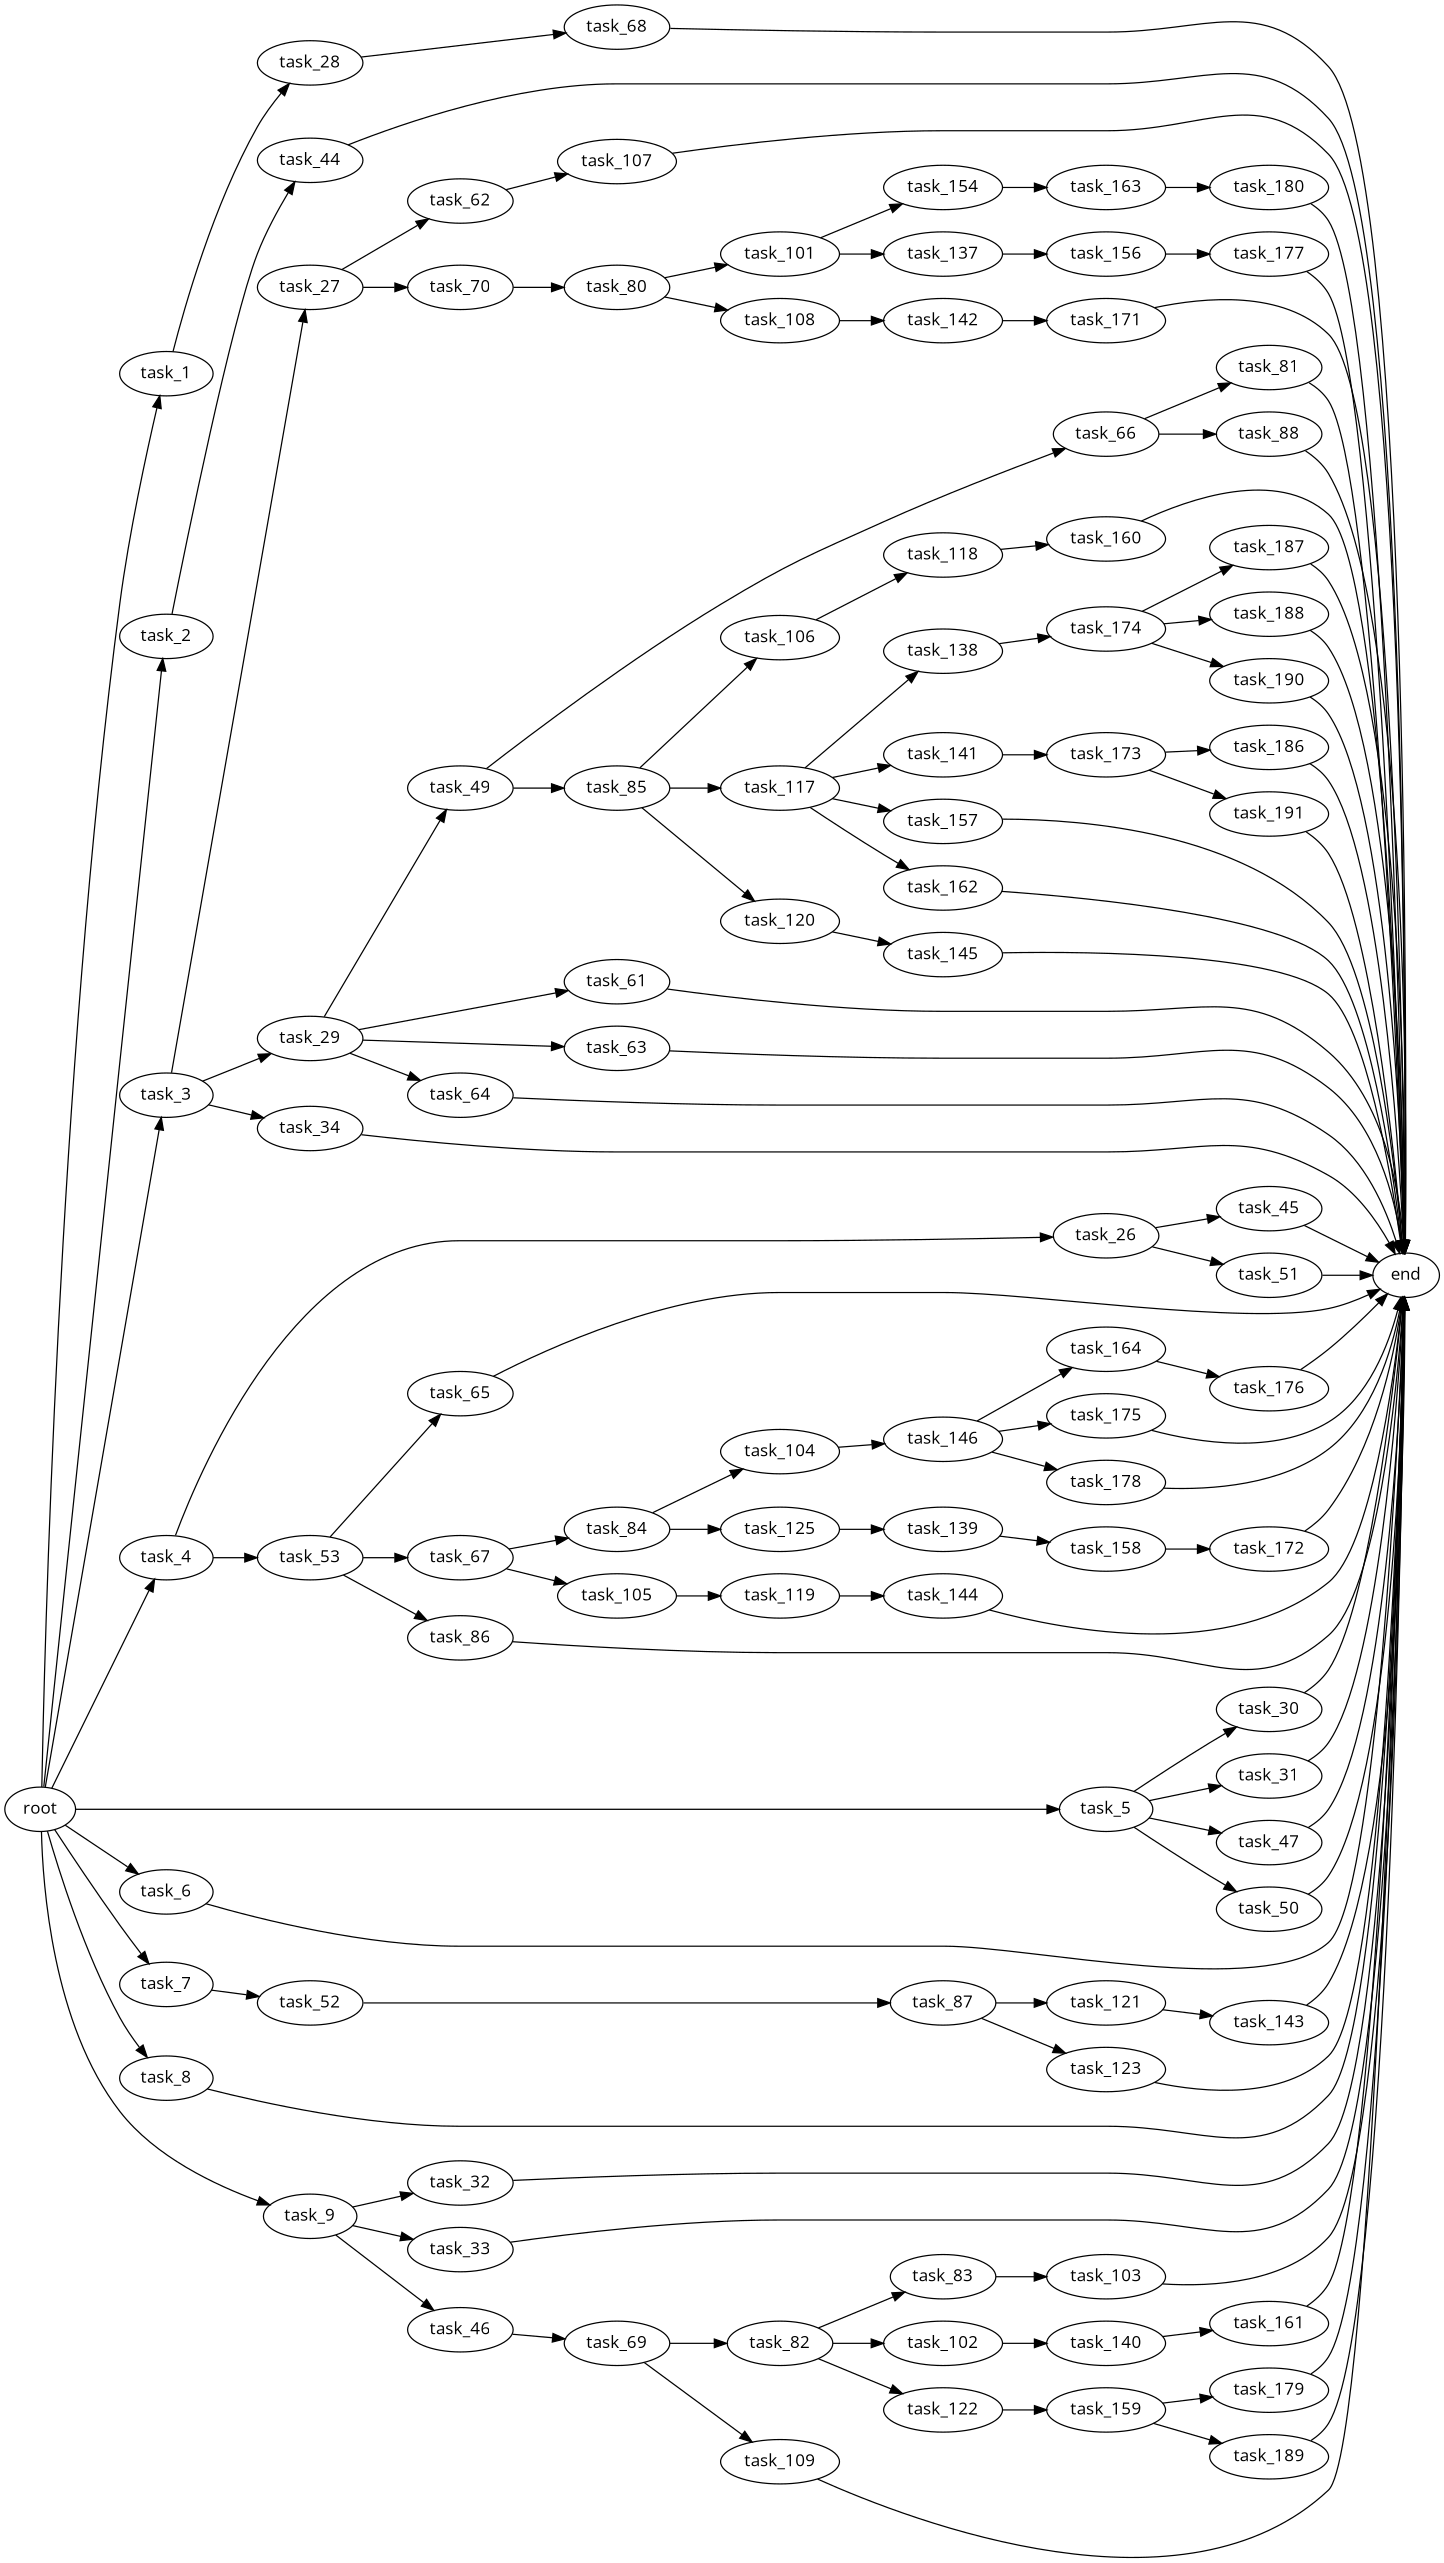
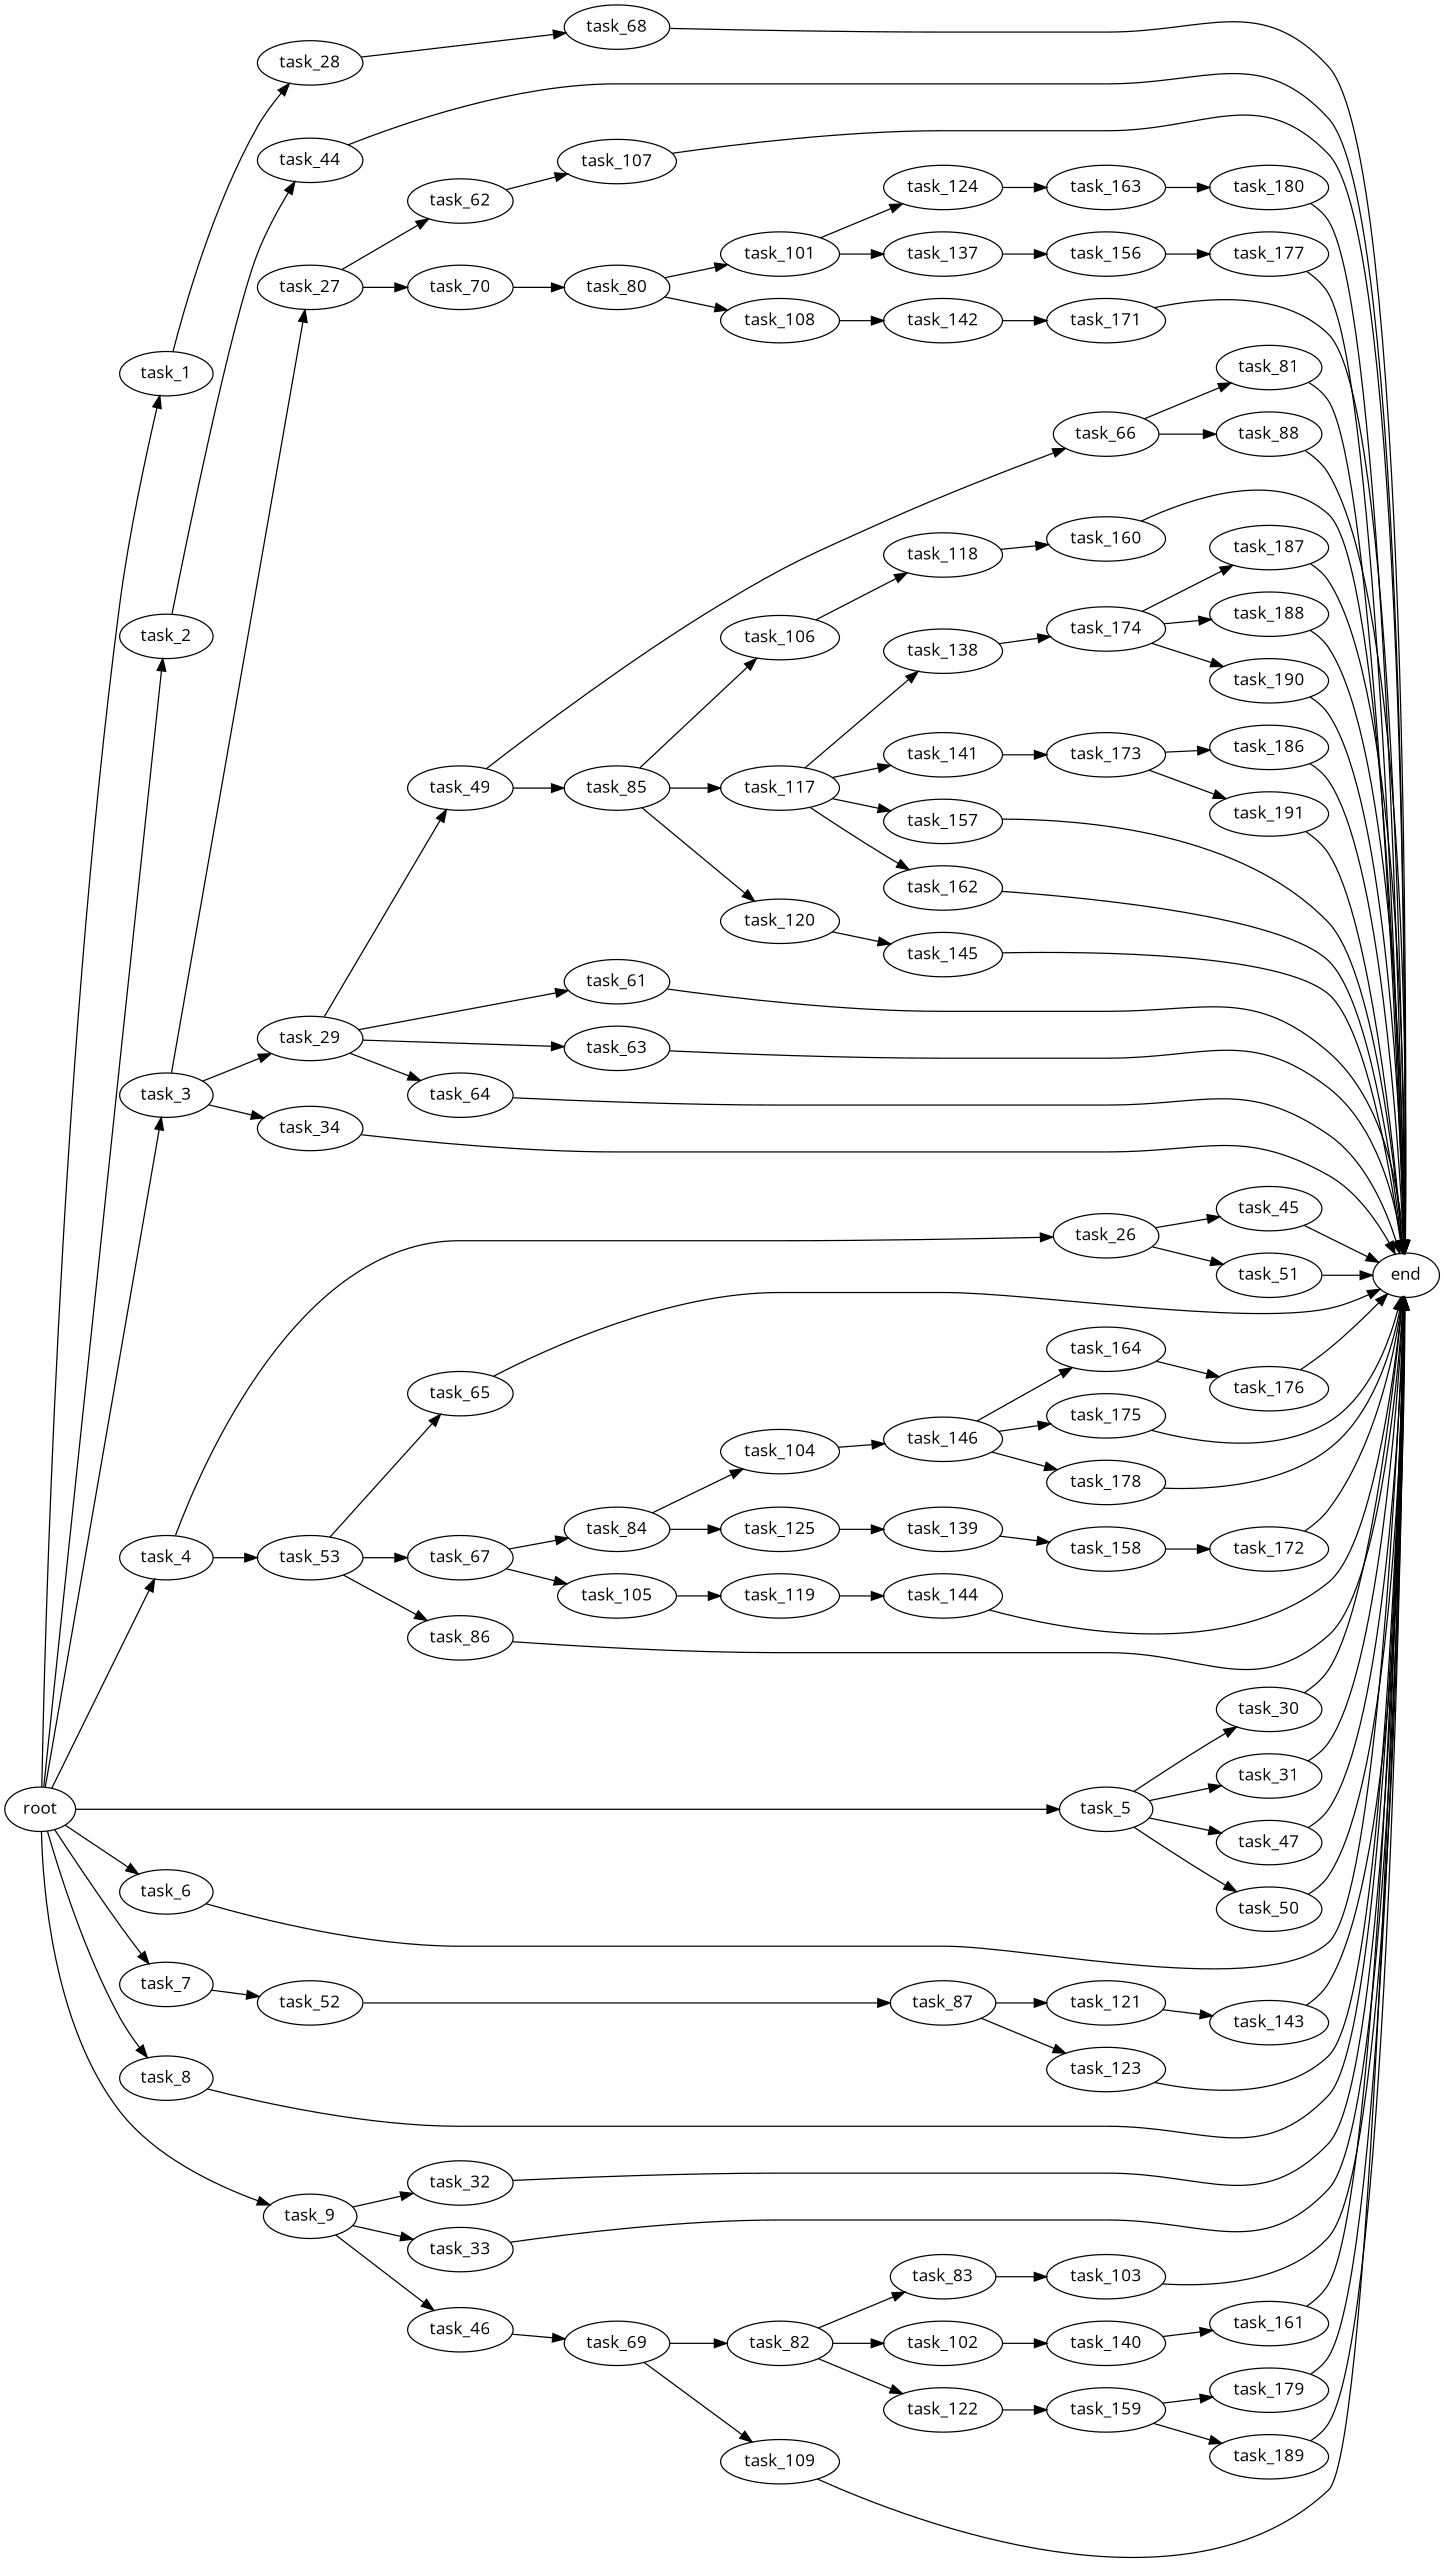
node "task_154": label "task_154" -> "task_124"
